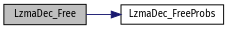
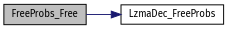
node "LzmaDec_Free": label "LzmaDec_Free" -> "FreeProbs_Free"
